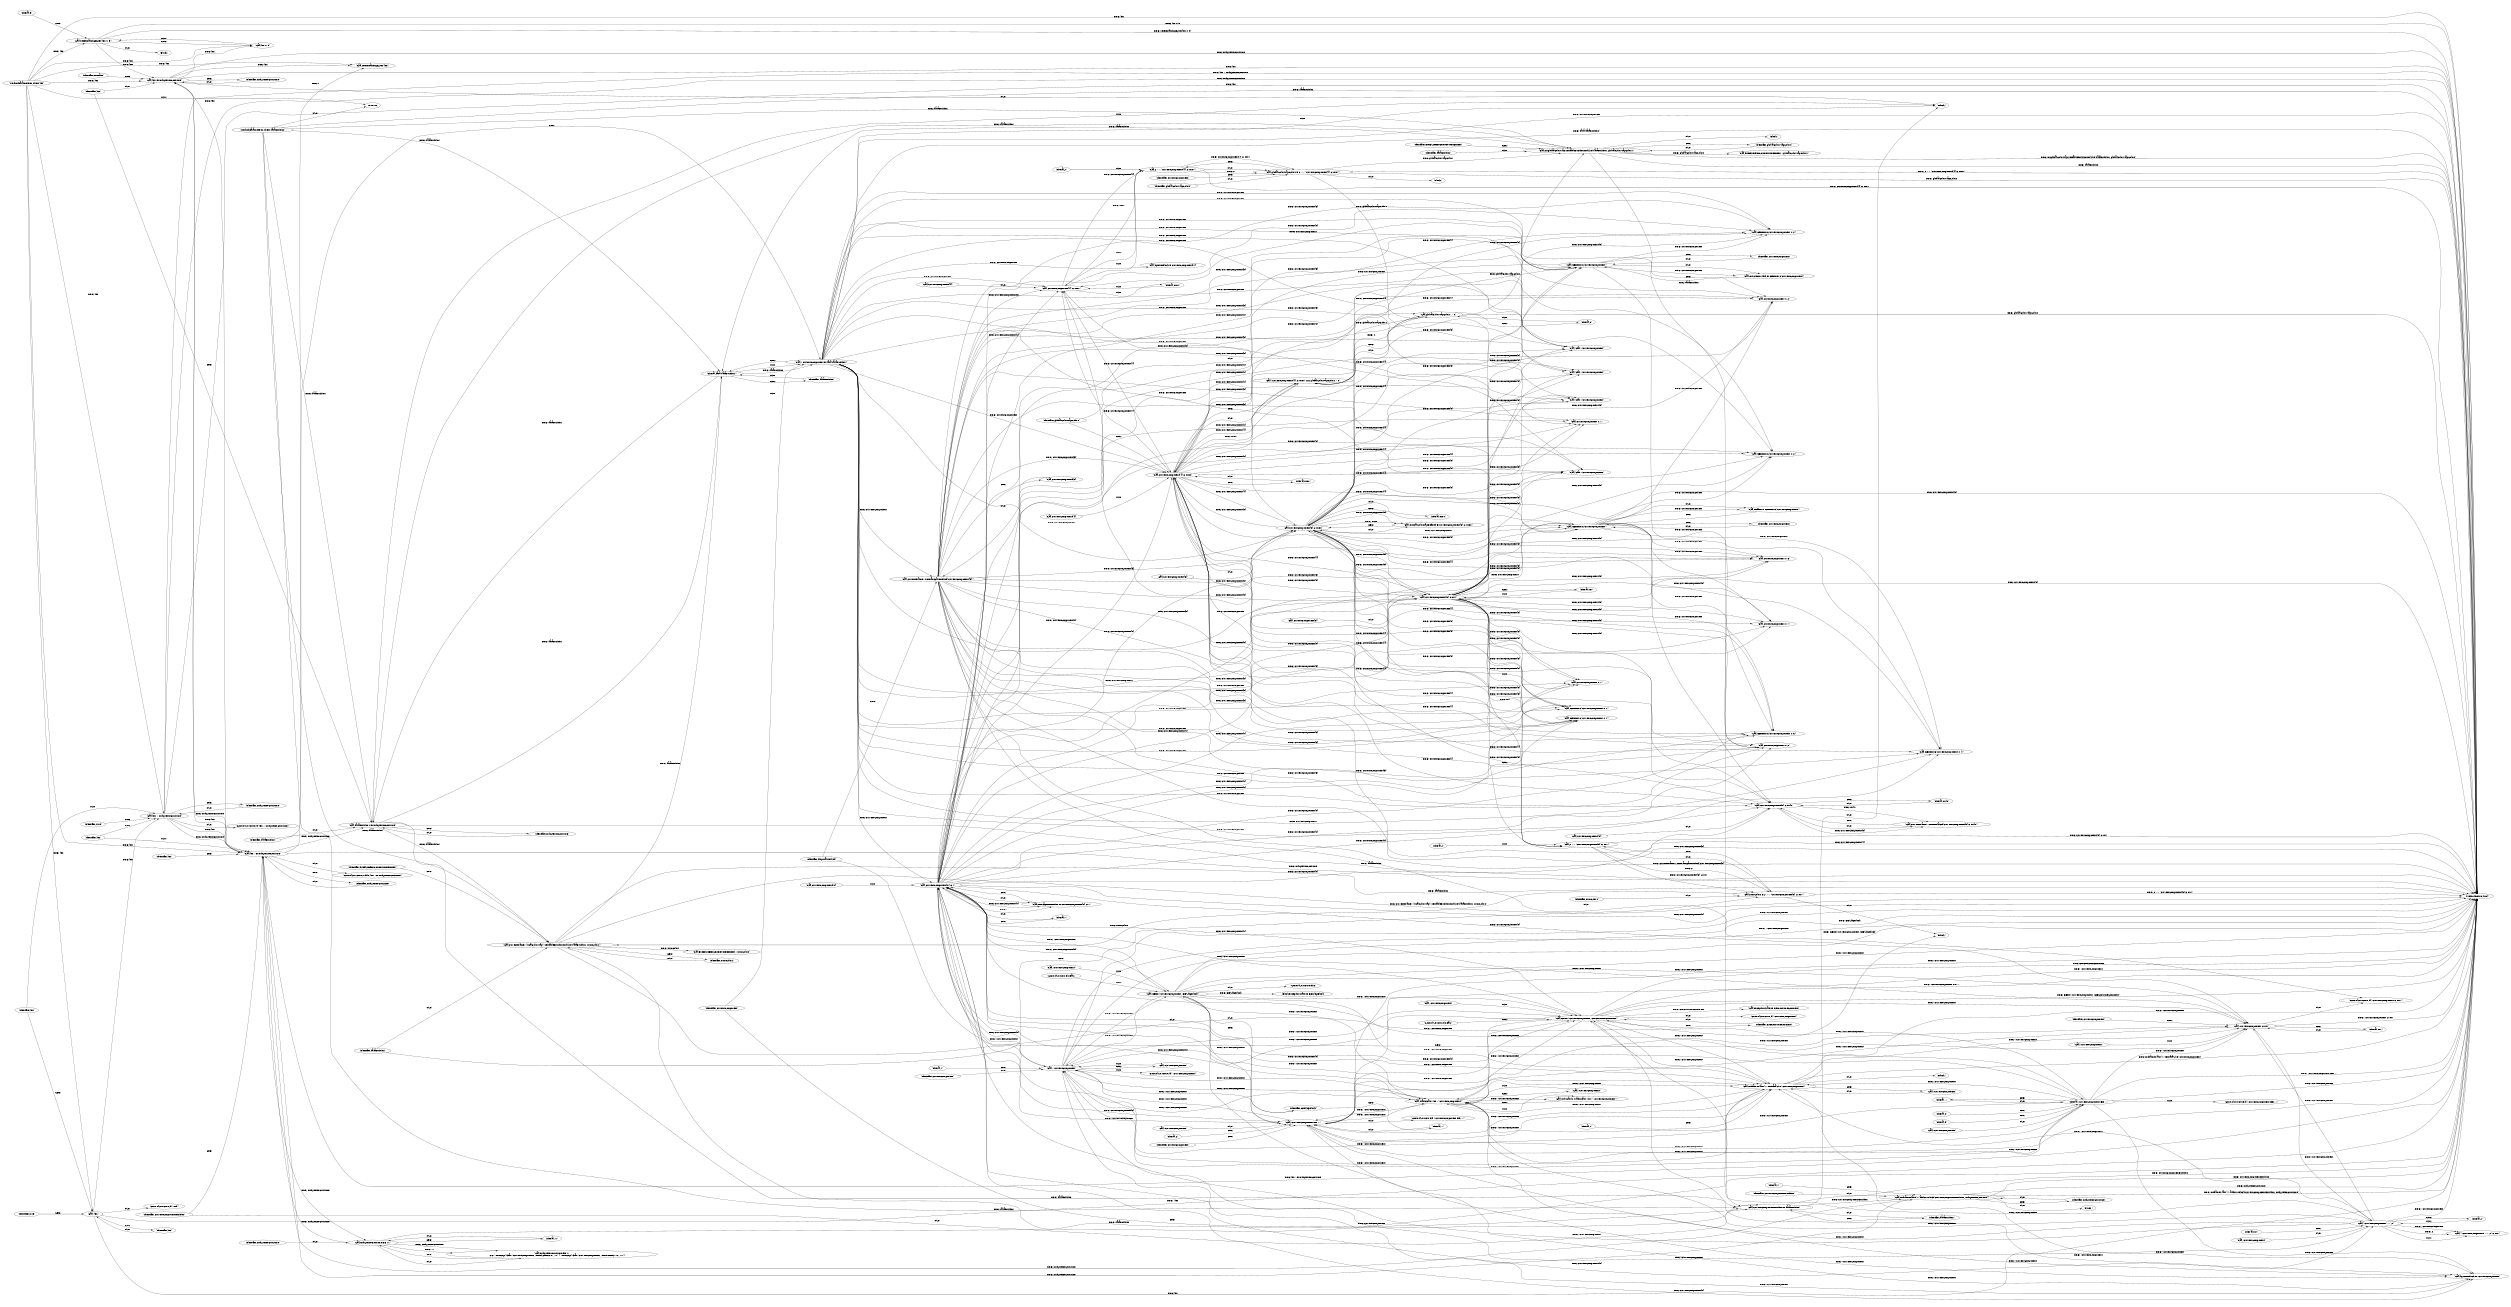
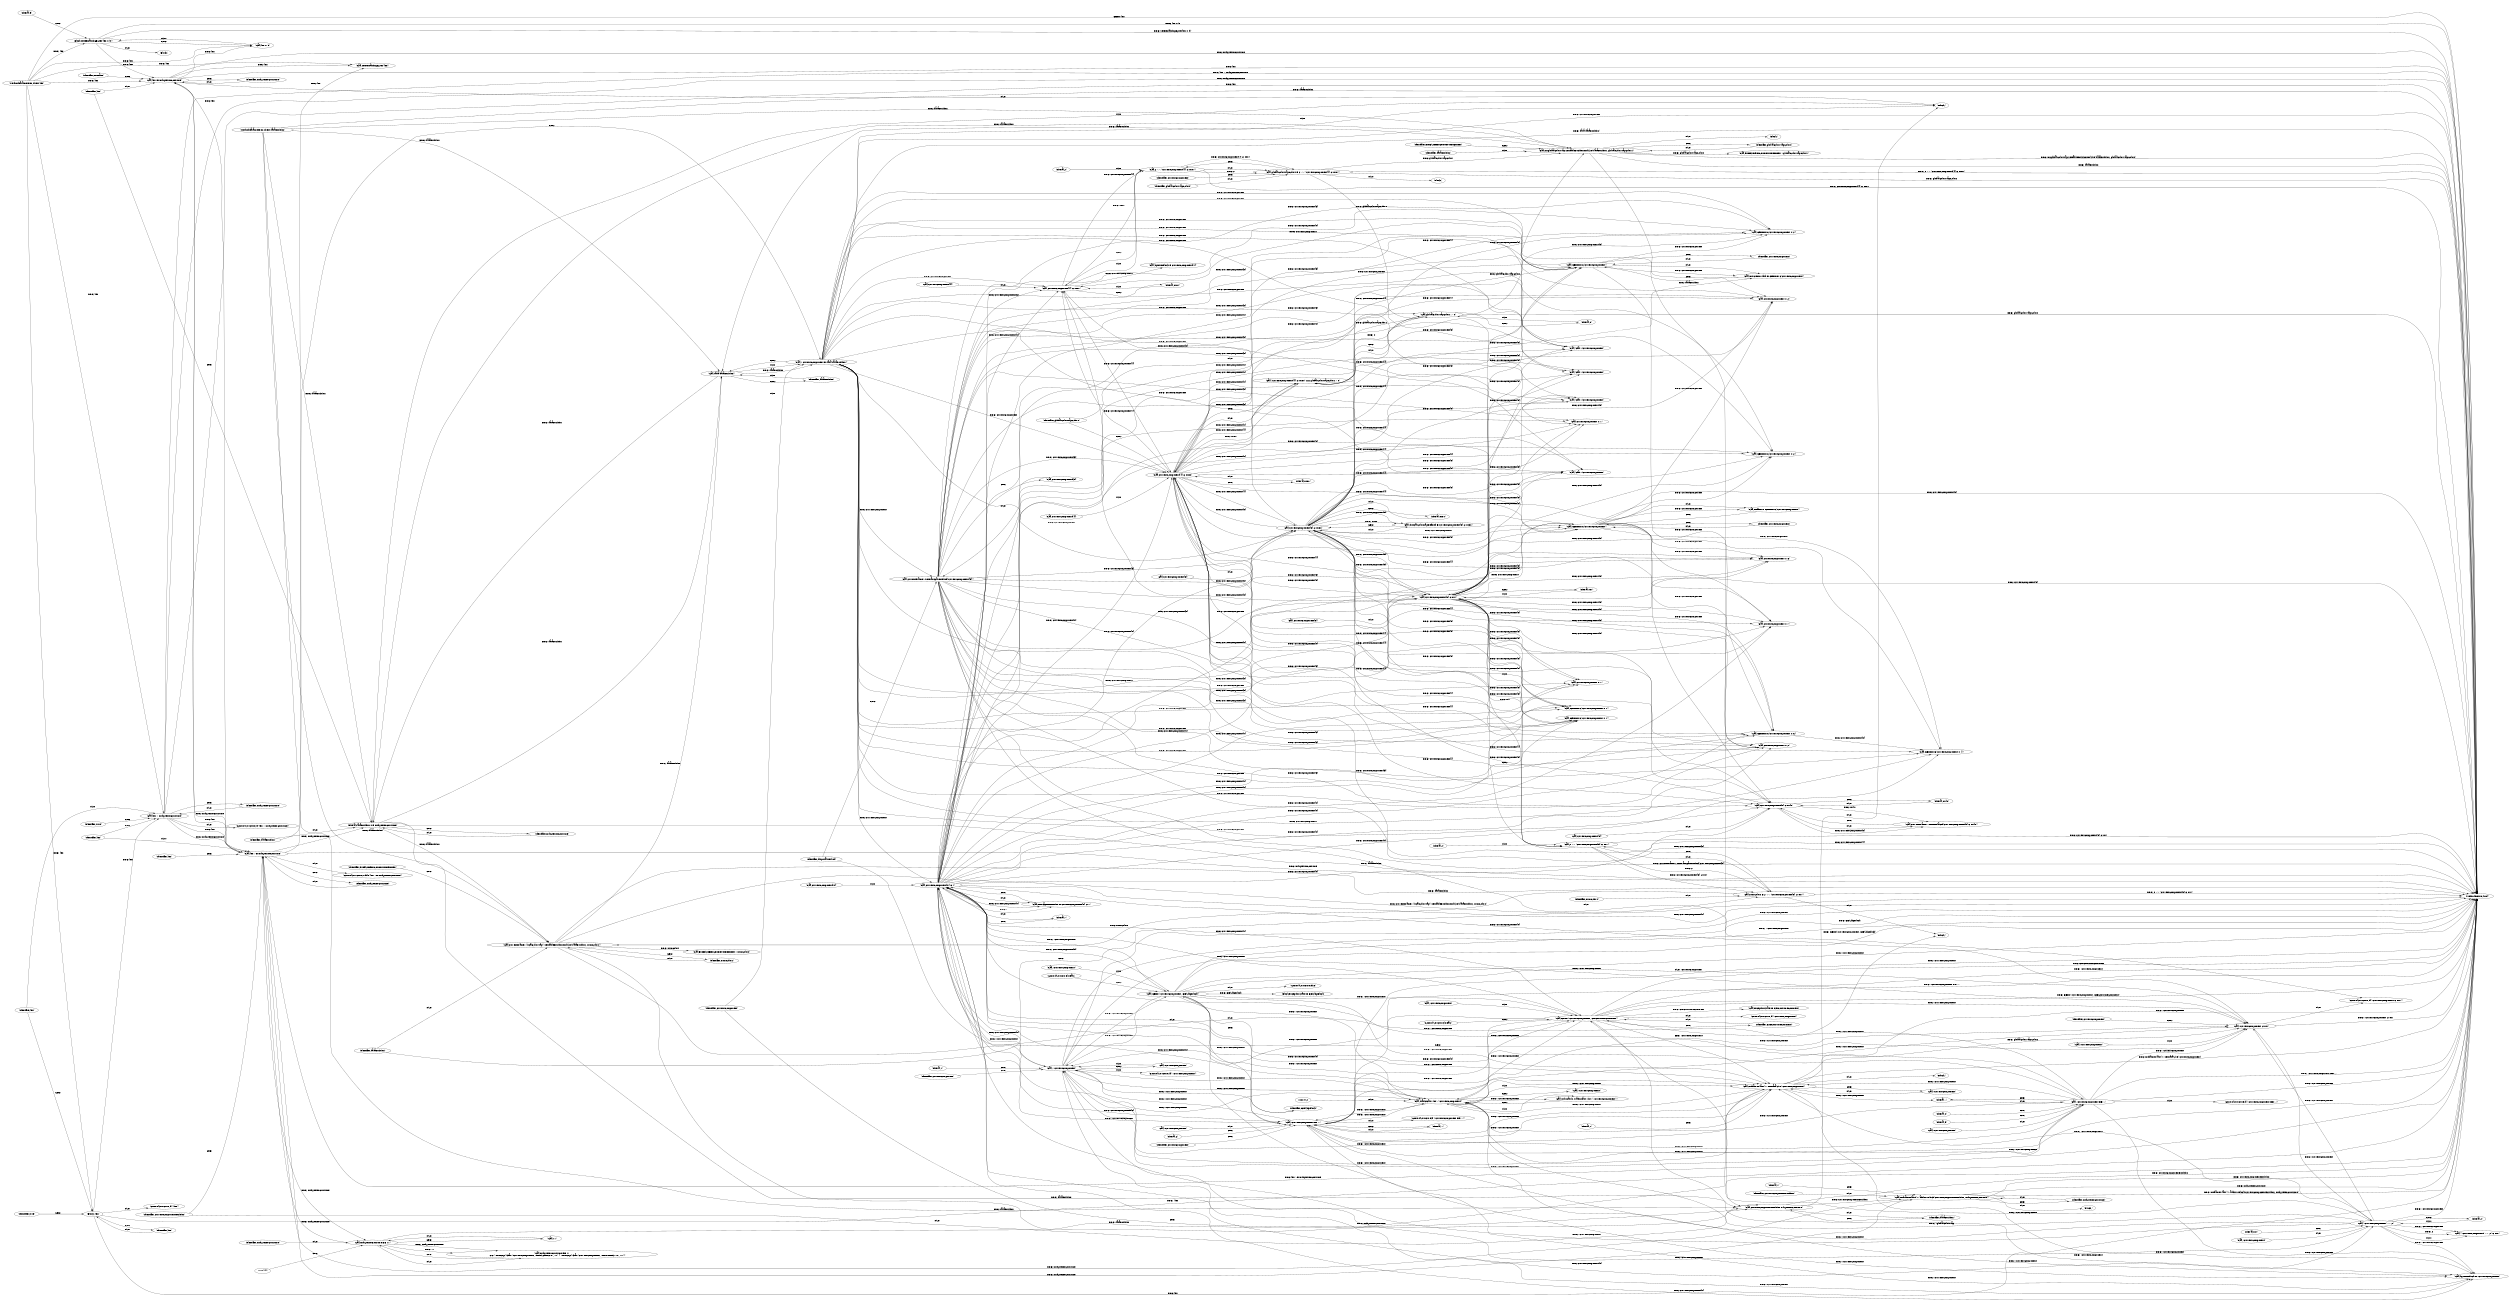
edge "(MethodParameterIn,size_t len)" -> "(MethodReturn,bool)": label "DDG: len" -> "GETN: len"
node "(Call,setRemainingBytes(len + 9))": label "(Call,setRemainingBytes(len + 9))" -> "(Block,setRemainingBytes(len + 9))"
edge "(Call,len >= m_bytesToConsume)" -> "(Call,setRemainingBytes(len))": label "DDG: 7" -> "DDG: len"
node "1000106": removed
edge "(Call,* currentComponent = data(dataPosition))" -> "(Call,bytesInBlock = currentComponent[1])": now "(Call,currentComponent[4] & 0x07)" -> "(Call,bytesInBlock = currentComponent[1])"
edge "(Call,currentComponent[4] & 0x07)" -> "(Literal,0x07)": label "AST: " -> "CFG: "
node "(Literal,data(dataPosition))": label "(Literal,data(dataPosition))" -> "(Call,data(dataPosition))"
edge "(Call,currentComponent[8] & 0x80)" -> "(Call,currentComponent + 6)": now "(Call,currentComponent[8] & 0x80)" -> "(Call,m_screenWidth = GETINT16(currentComponent))"
edge "(MethodParameterIn,size_t len)" -> "(Call,len >= m_bytesToConsume)": removed, label "DDG: len"
edge "(Call,currentComponent[8] & 0x7)" -> "(Call,GETINT16(currentComponent + 4))": now "(Call,GETINT16(currentComponent + 6))" -> "(Call,GETINT16(currentComponent + 4))"
edge "(Call,currentComponent[0] & 7)" -> "(Call,currentComponent + 7)": added, label "DDG: currentComponent[0]"
node "(Call,dataPosition += m_bytesToConsume)": label "(Call,dataPosition += m_bytesToConsume)" -> "(Literal,dataPosition += m_bytesToConsume)"
edge "(Call,GETN(*currentComponent, GIFSkipBlock))" -> "(Call,*currentComponent & 0x1)": label "DDG: *currentComponent" -> "AST: *currentComponent"
node "(Literal,0x1)": removed
edge "(Call,GETN(*currentComponent, GIFConsumeComment))" -> "(Call,m_frames.last()->setDataSize(*currentComponent))": label "DDG: *currentComponent" -> "CFG: *currentComponent"
edge "(Call,!*currentComponent)" -> "(Call,GETN(*currentComponent, GIFConsumeComment))": removed, label "DDG: *currentComponent"
edge "(Call,m_frames.last()->setDataSize(*currentComponent))" -> "(Call,*currentComponent & 0x1)": label "DDG: *currentComponent" -> "DDG: globalColorMapColors"
edge "(Call,m_frames.last()->setDataSize(*currentComponent))" -> "(Call,GETN(*currentComponent, GIFConsumeComment))": now "(Call,m_frames.last()->setDataSize(*currentComponent))" -> "(Literal,',')"
node "1000472": added
node "(Literal,*currentComponent == ',')": label "(Literal,*currentComponent == ',')" -> "(Call,*currentComponent == ',')"
edge "(Identifier,GIFSkipBlock)" -> "(Literal,'!')": now "(Call,*currentComponent == '!')" -> "(Literal,'!')"
node "(ControlStructure,if (!std))": label "(ControlStructure,if (!std))" -> "(ControlStructure,if (!len))"
node "(Call,currentComponentPosition = dataPosition)": label "(Call,currentComponentPosition = dataPosition)" -> "(Call,currentComponentPosition = bytesToConsume)"
node "(Call,!len)": label "(Call,!len)" -> "(Block,!len)"
edge "(Call,m_bytesToConsume == 11)" -> "(MethodReturn,bool)": label "DDG: currentComponent" -> "DDG: m_bytesToConsume"
edge "(Call,(*currentComponent) >> 2)" -> "(Call,static_cast<int>(*currentComponent))": label "DDG: *currentComponent" -> "DDG: *globalColorMap"
node "(Literal,11)": label "(Literal,11)" -> "(Call,11)"
edge "(Call,(*currentComponent) >> 2)" -> "(Call,bytesInBlock = *currentComponent)": added, label "DDG: *currentComponent"
node "1000444": added
